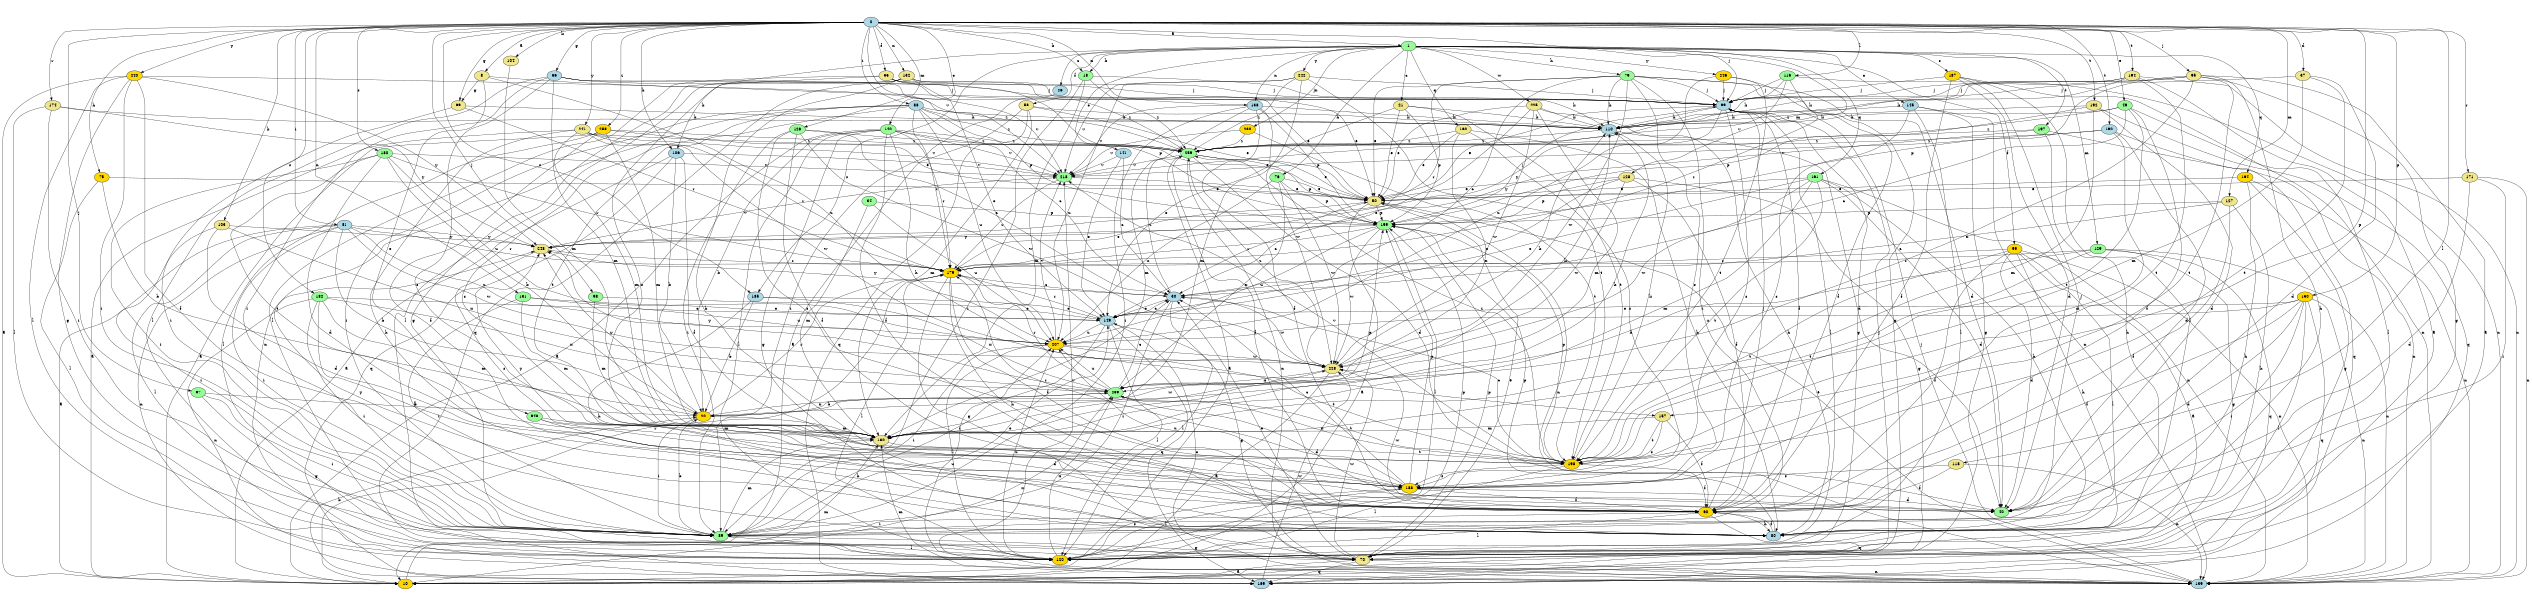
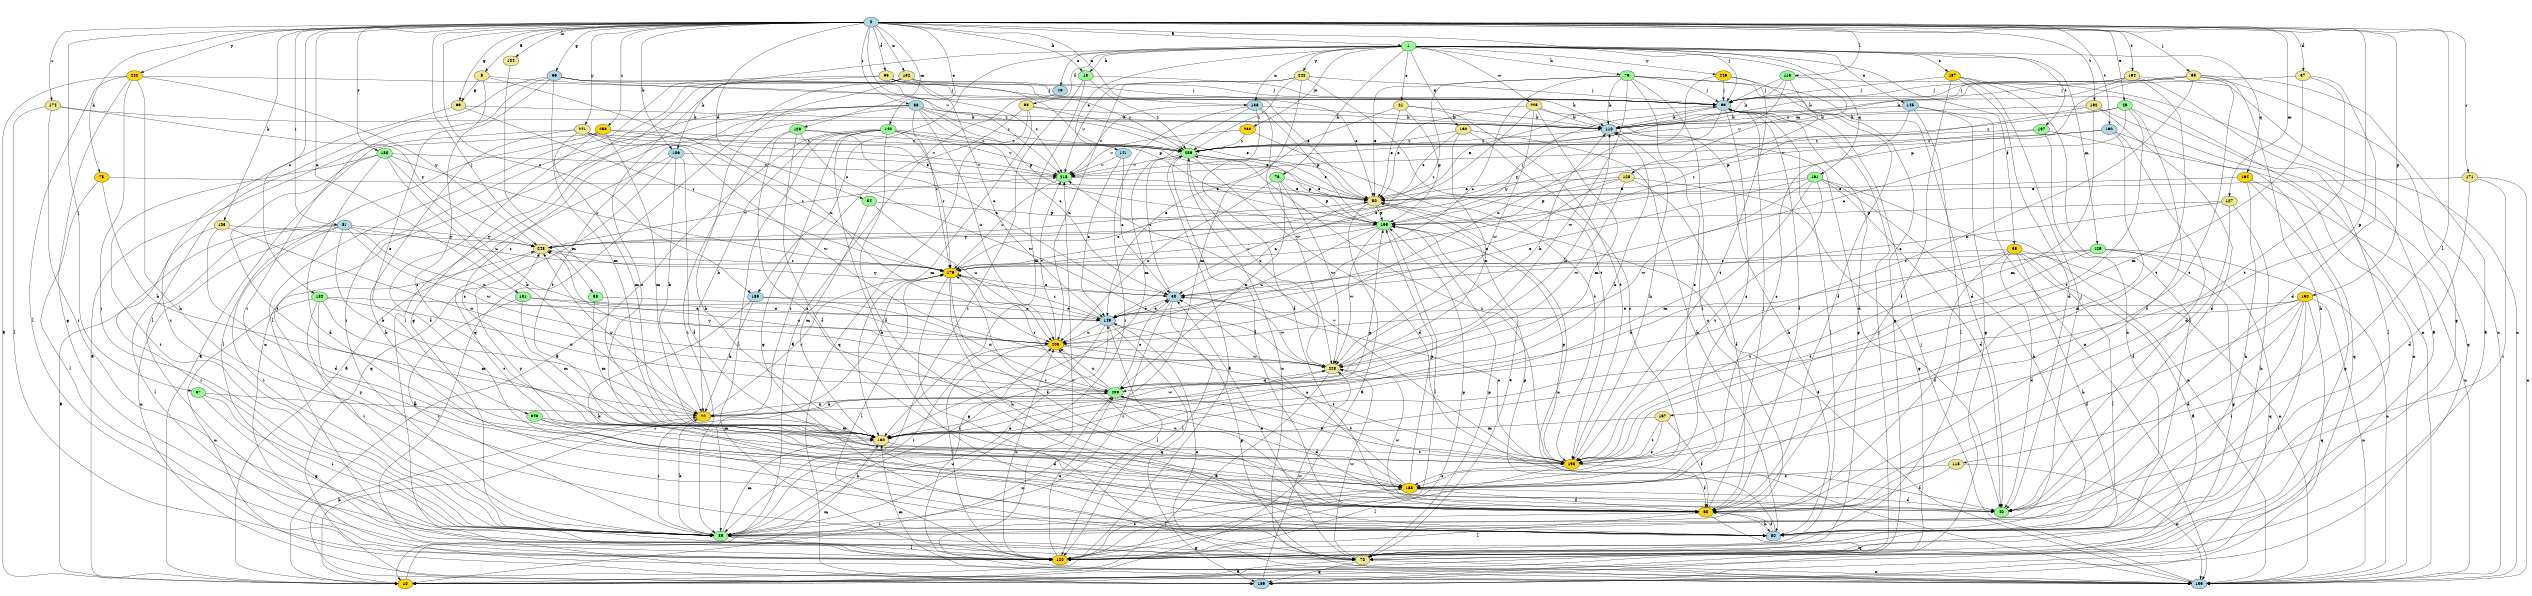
edge "0" -> "34": added, label "d"
edge "240" -> "80": label "f" -> "h"
node "207": label "207" -> "208"
edge "140" -> "157": now "140" -> "80"
